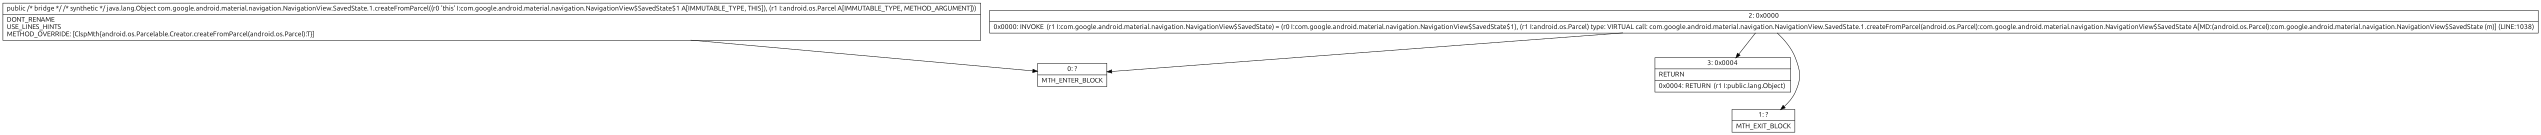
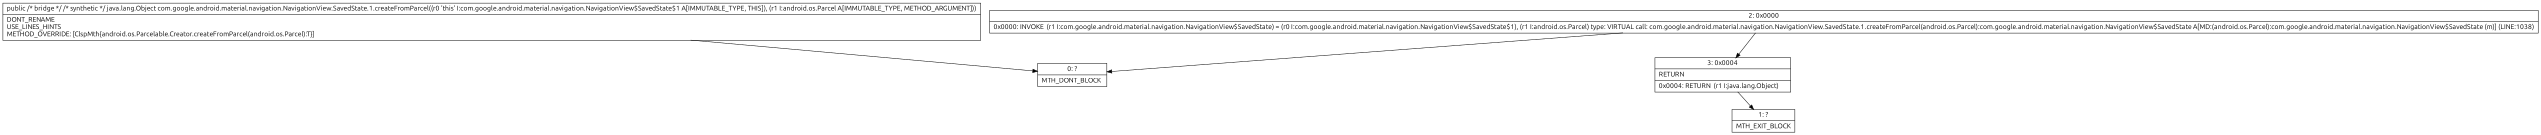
edge "2: 0x0000" -> "1: ?": now "3: 0x0004" -> "1: ?"
node "0: ?": text "MTH_ENTER_BLOCK" -> "MTH_DONT_BLOCK"
node "3: 0x0004": text "0x0004: RETURN  (r1 I:public.lang.Object)" -> "0x0004: RETURN  (r1 I:java.lang.Object)"
